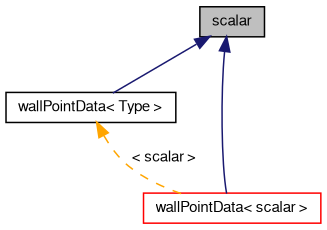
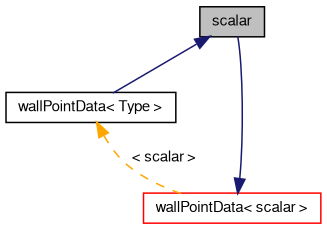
edge "wallPointData< scalar >" -> "scalar": reversed
